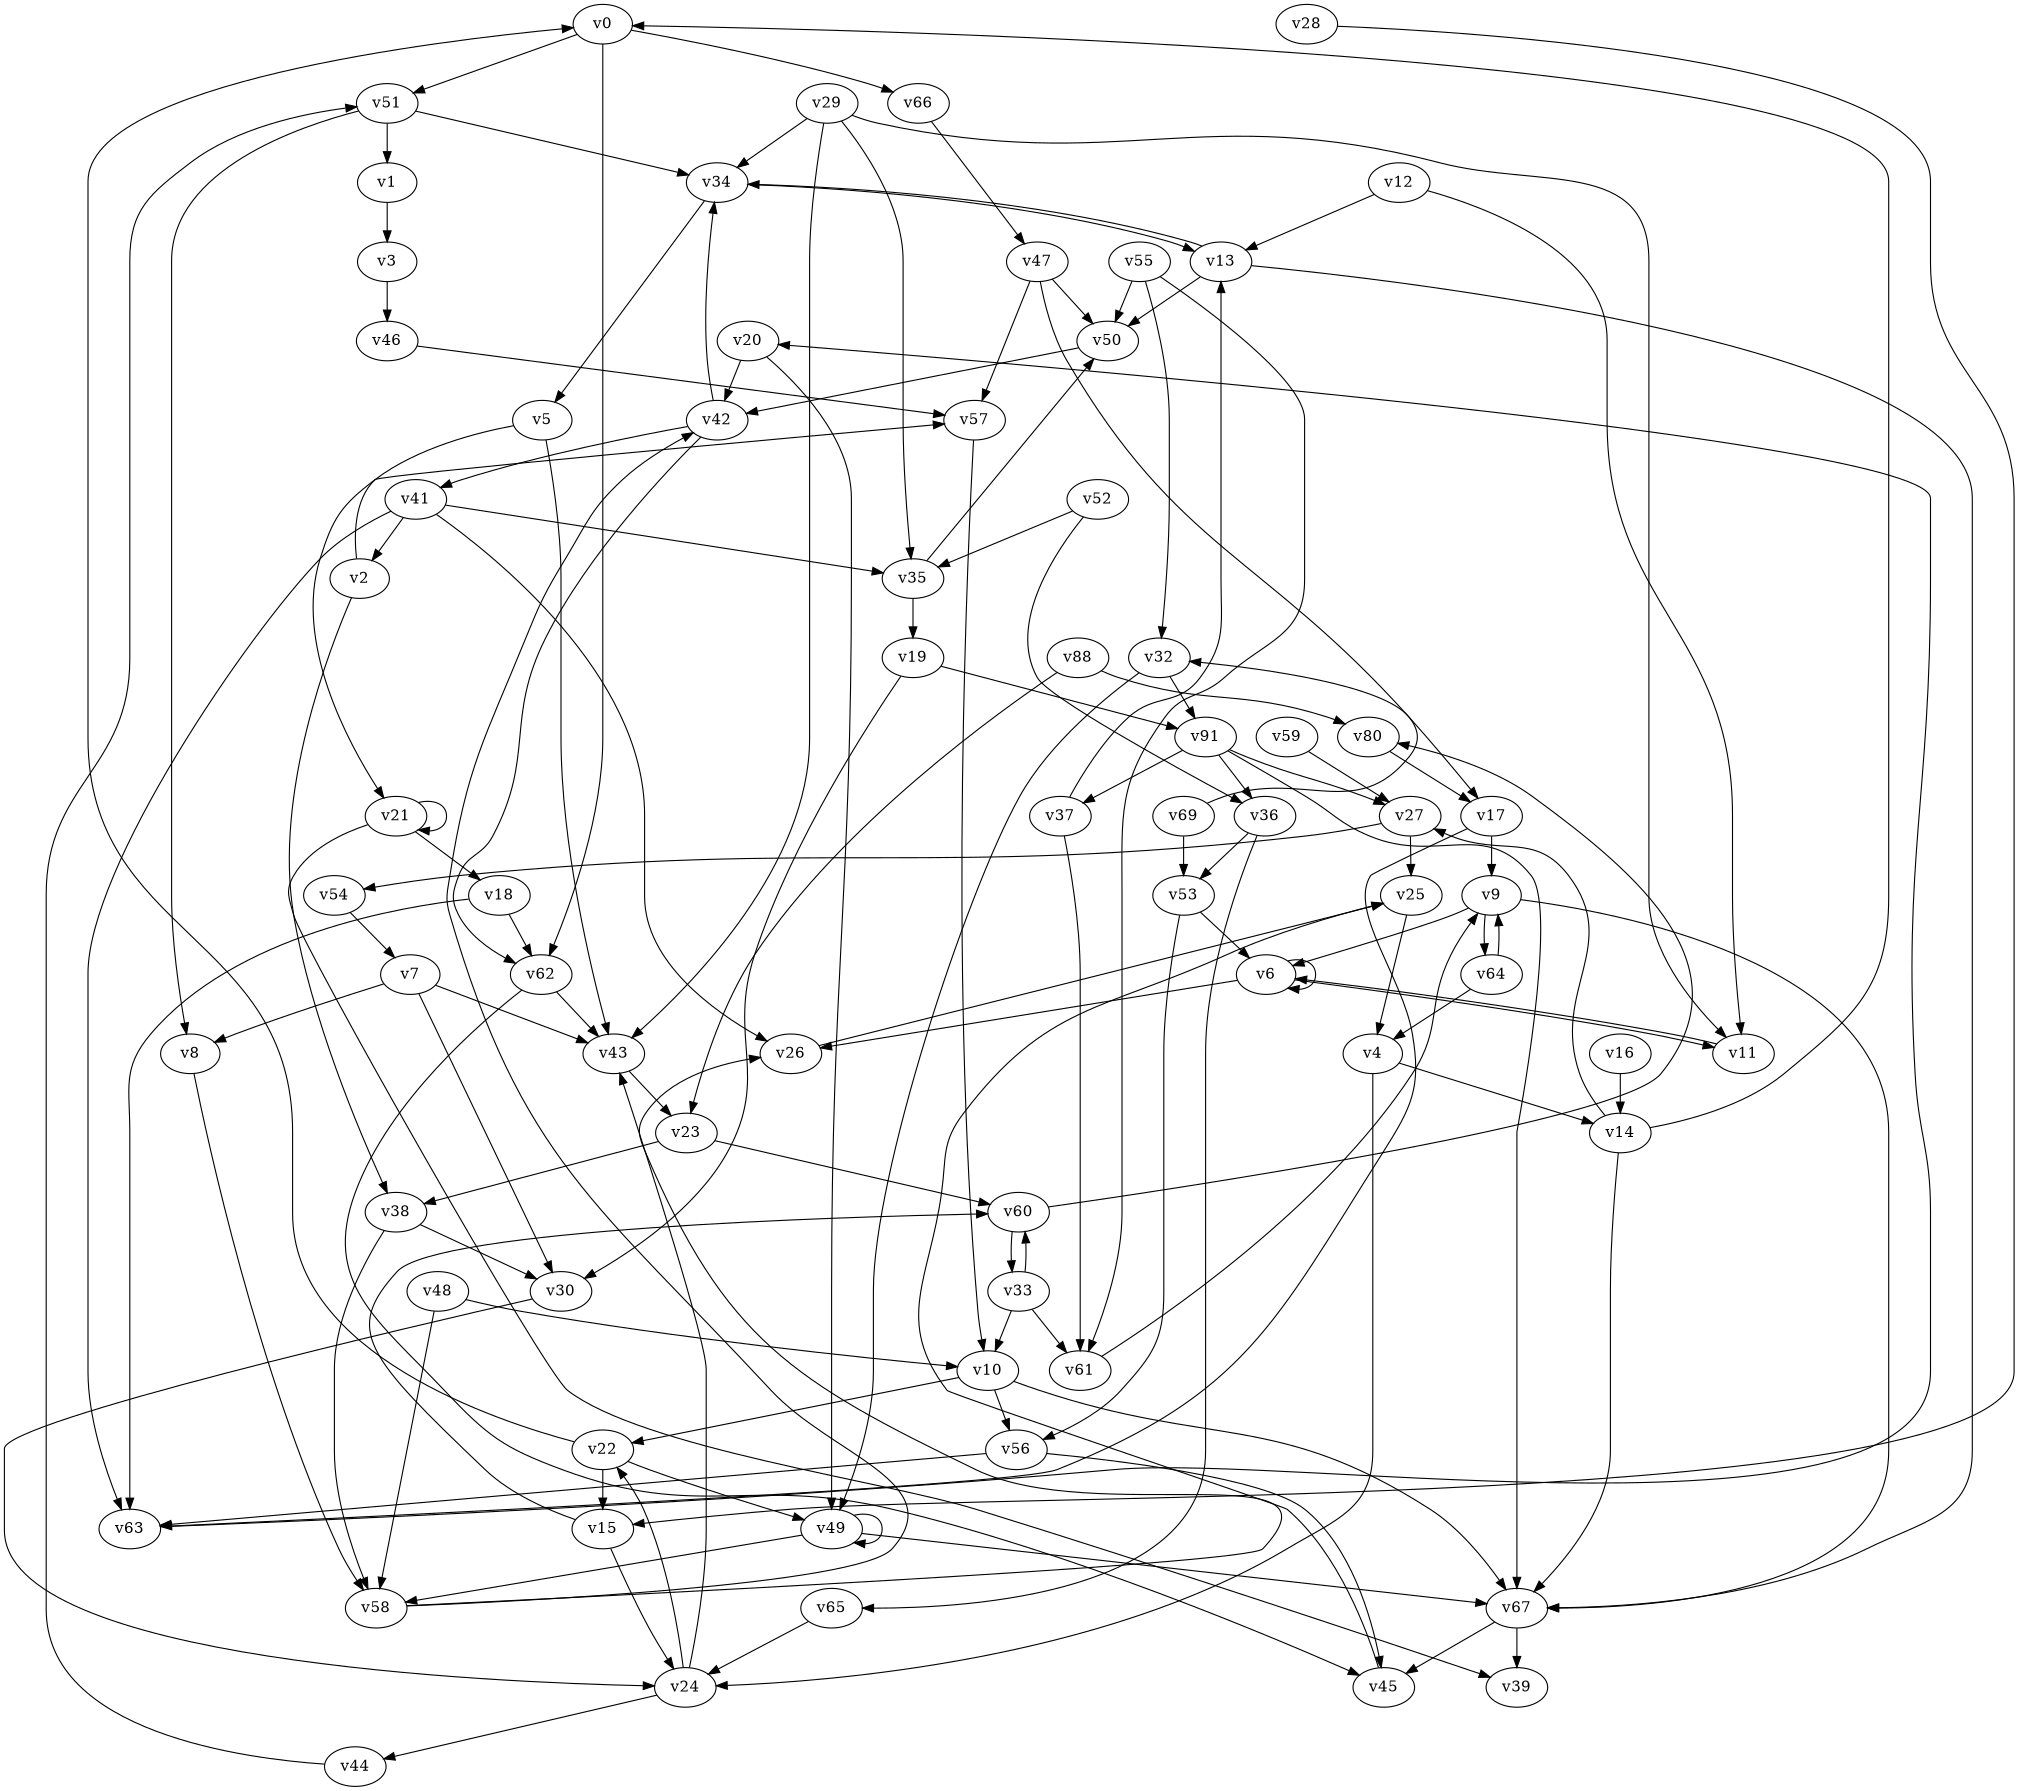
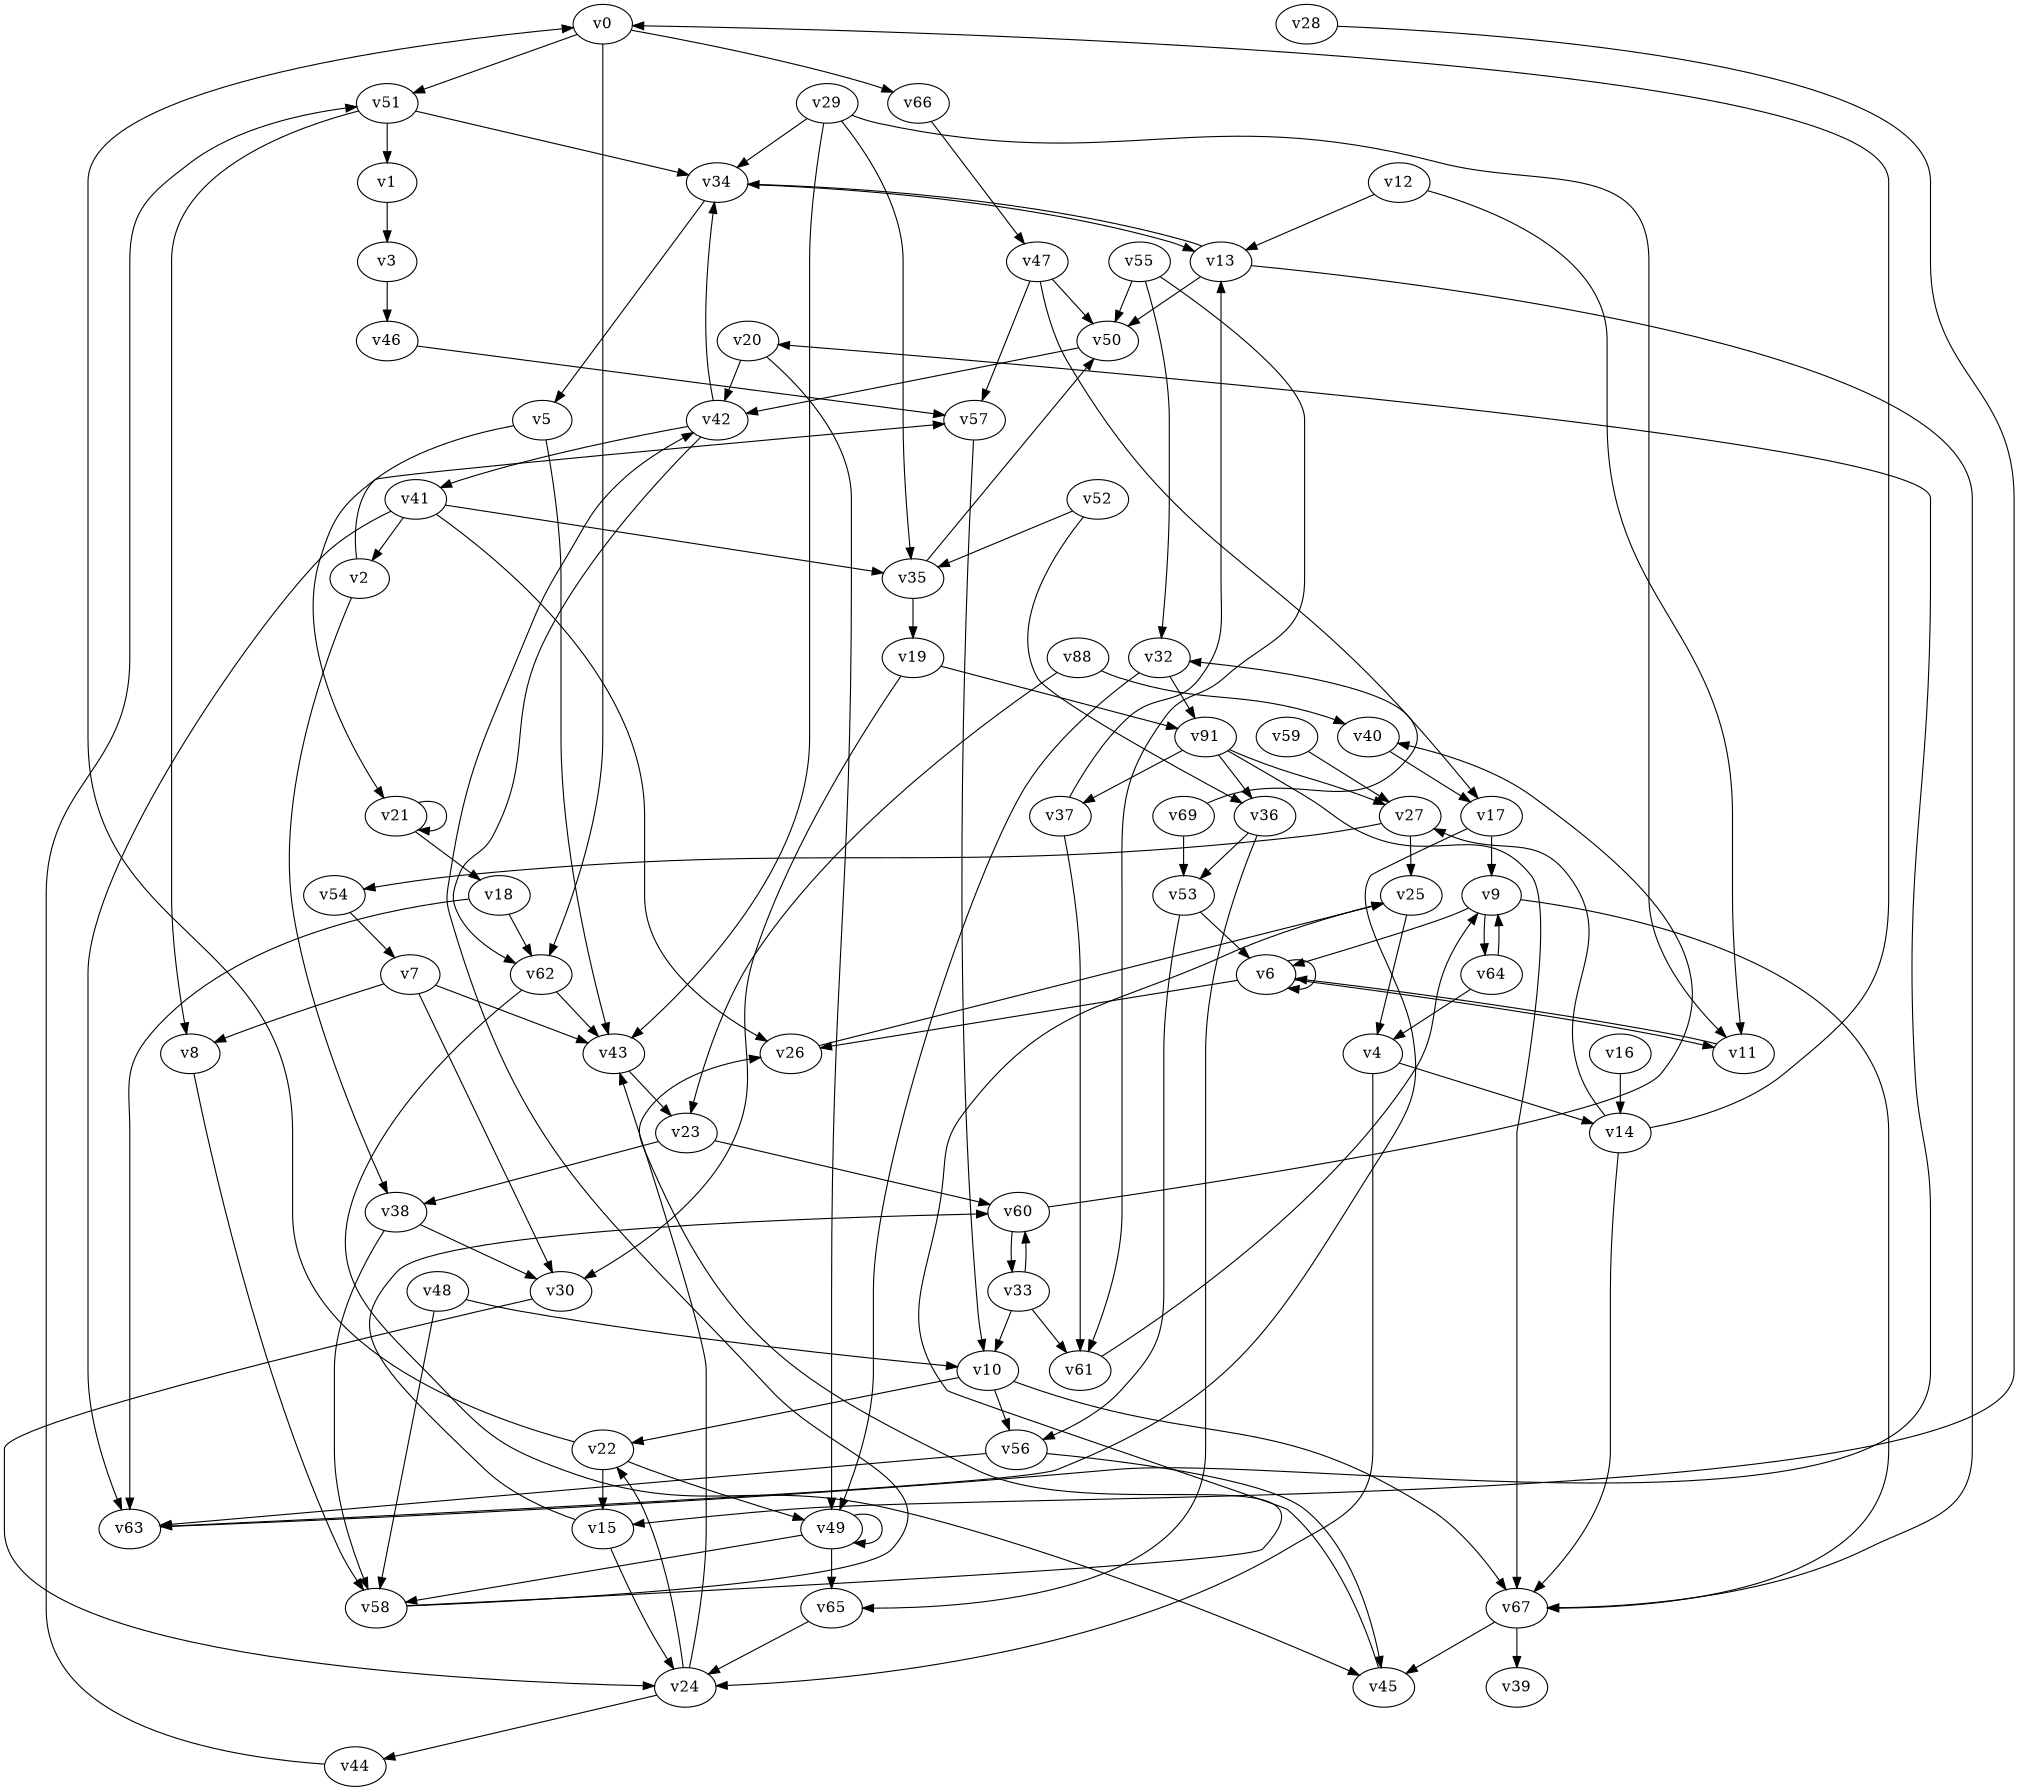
node "v80": label "v80" -> "v40"
edge "v21" -> "v39": removed
edge "v49" -> "v67": now "v49" -> "v65"
